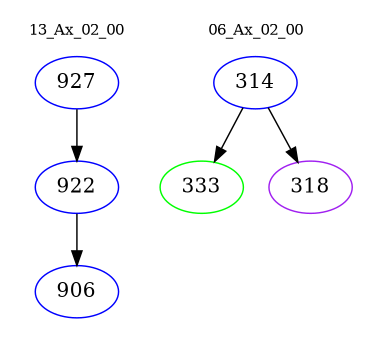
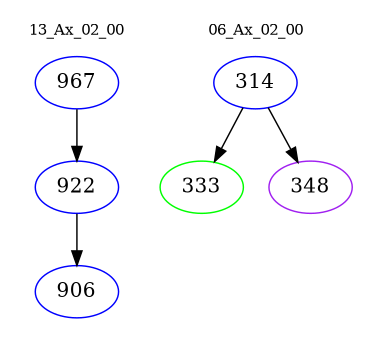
node "927": label "927" -> "967"
node "318": label "318" -> "348"
